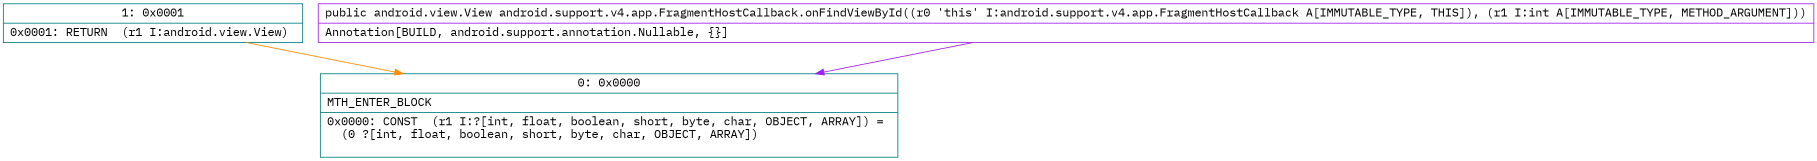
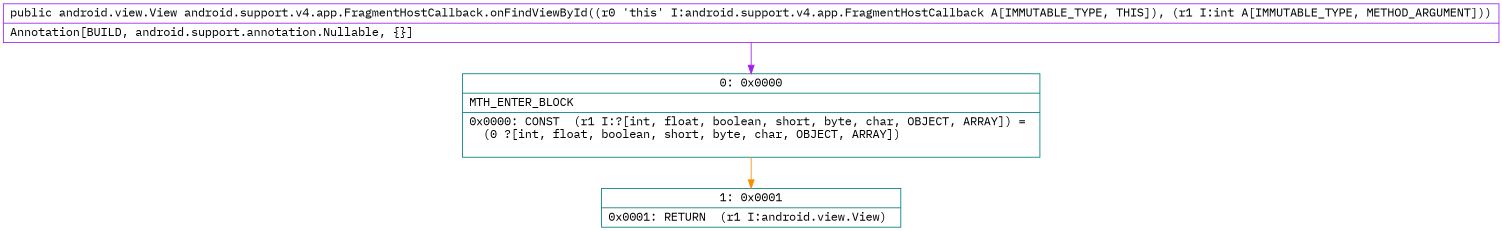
edge "1: 0x0001" -> "0: 0x0000": reversed
